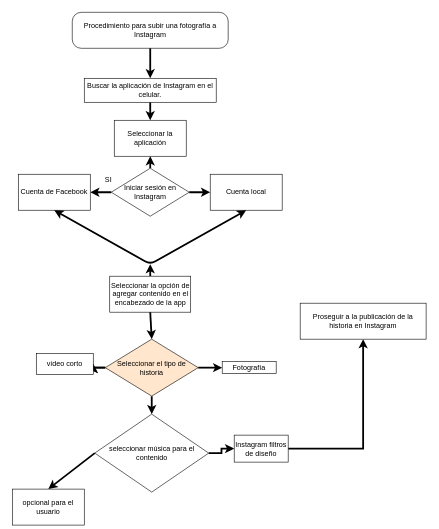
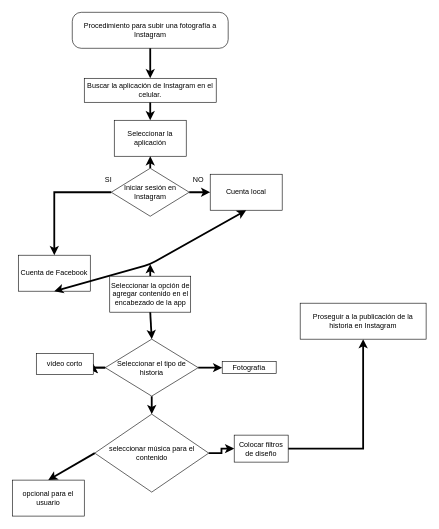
node "NO": added
node "Cuenta de Facebook": moved (54, 192) -> (54, 273)
node "Seleccionar el tipo de historia": fillcolor #ffe6cc -> #ffffff
node "Instagram filtros de diseño": label "Instagram filtros de diseño" -> "Colocar filtros de diseño"
node "opcional para el usuario": moved (48, 507) -> (48, 498)
